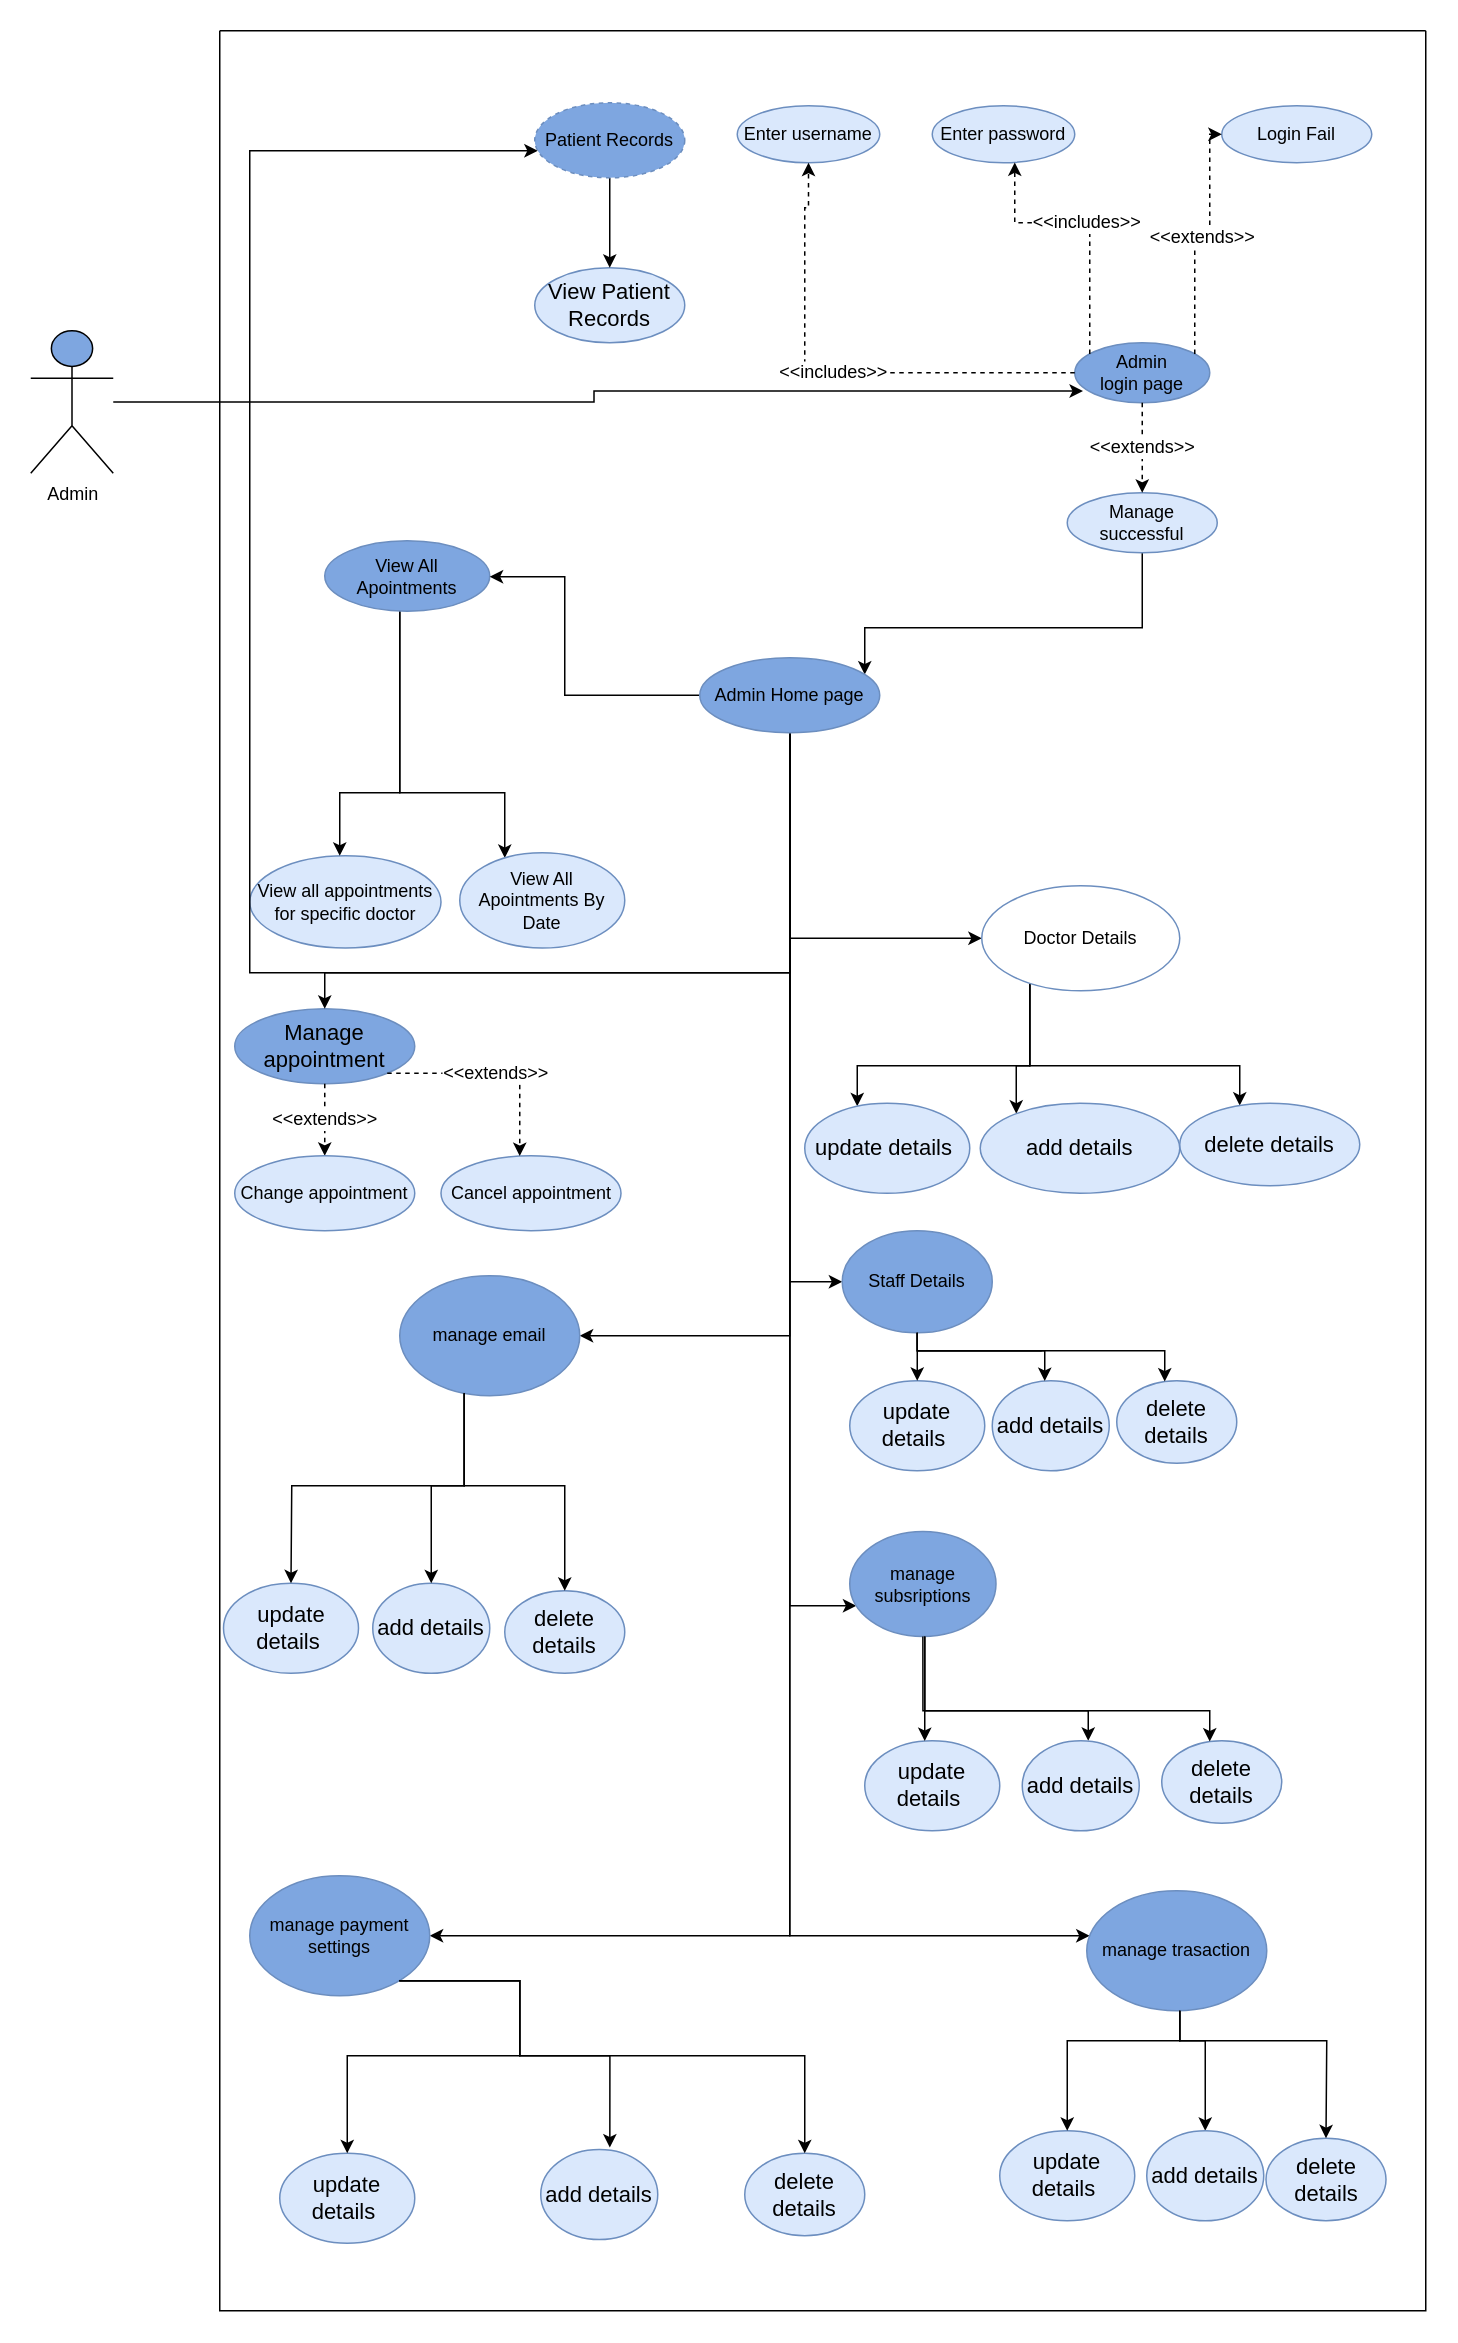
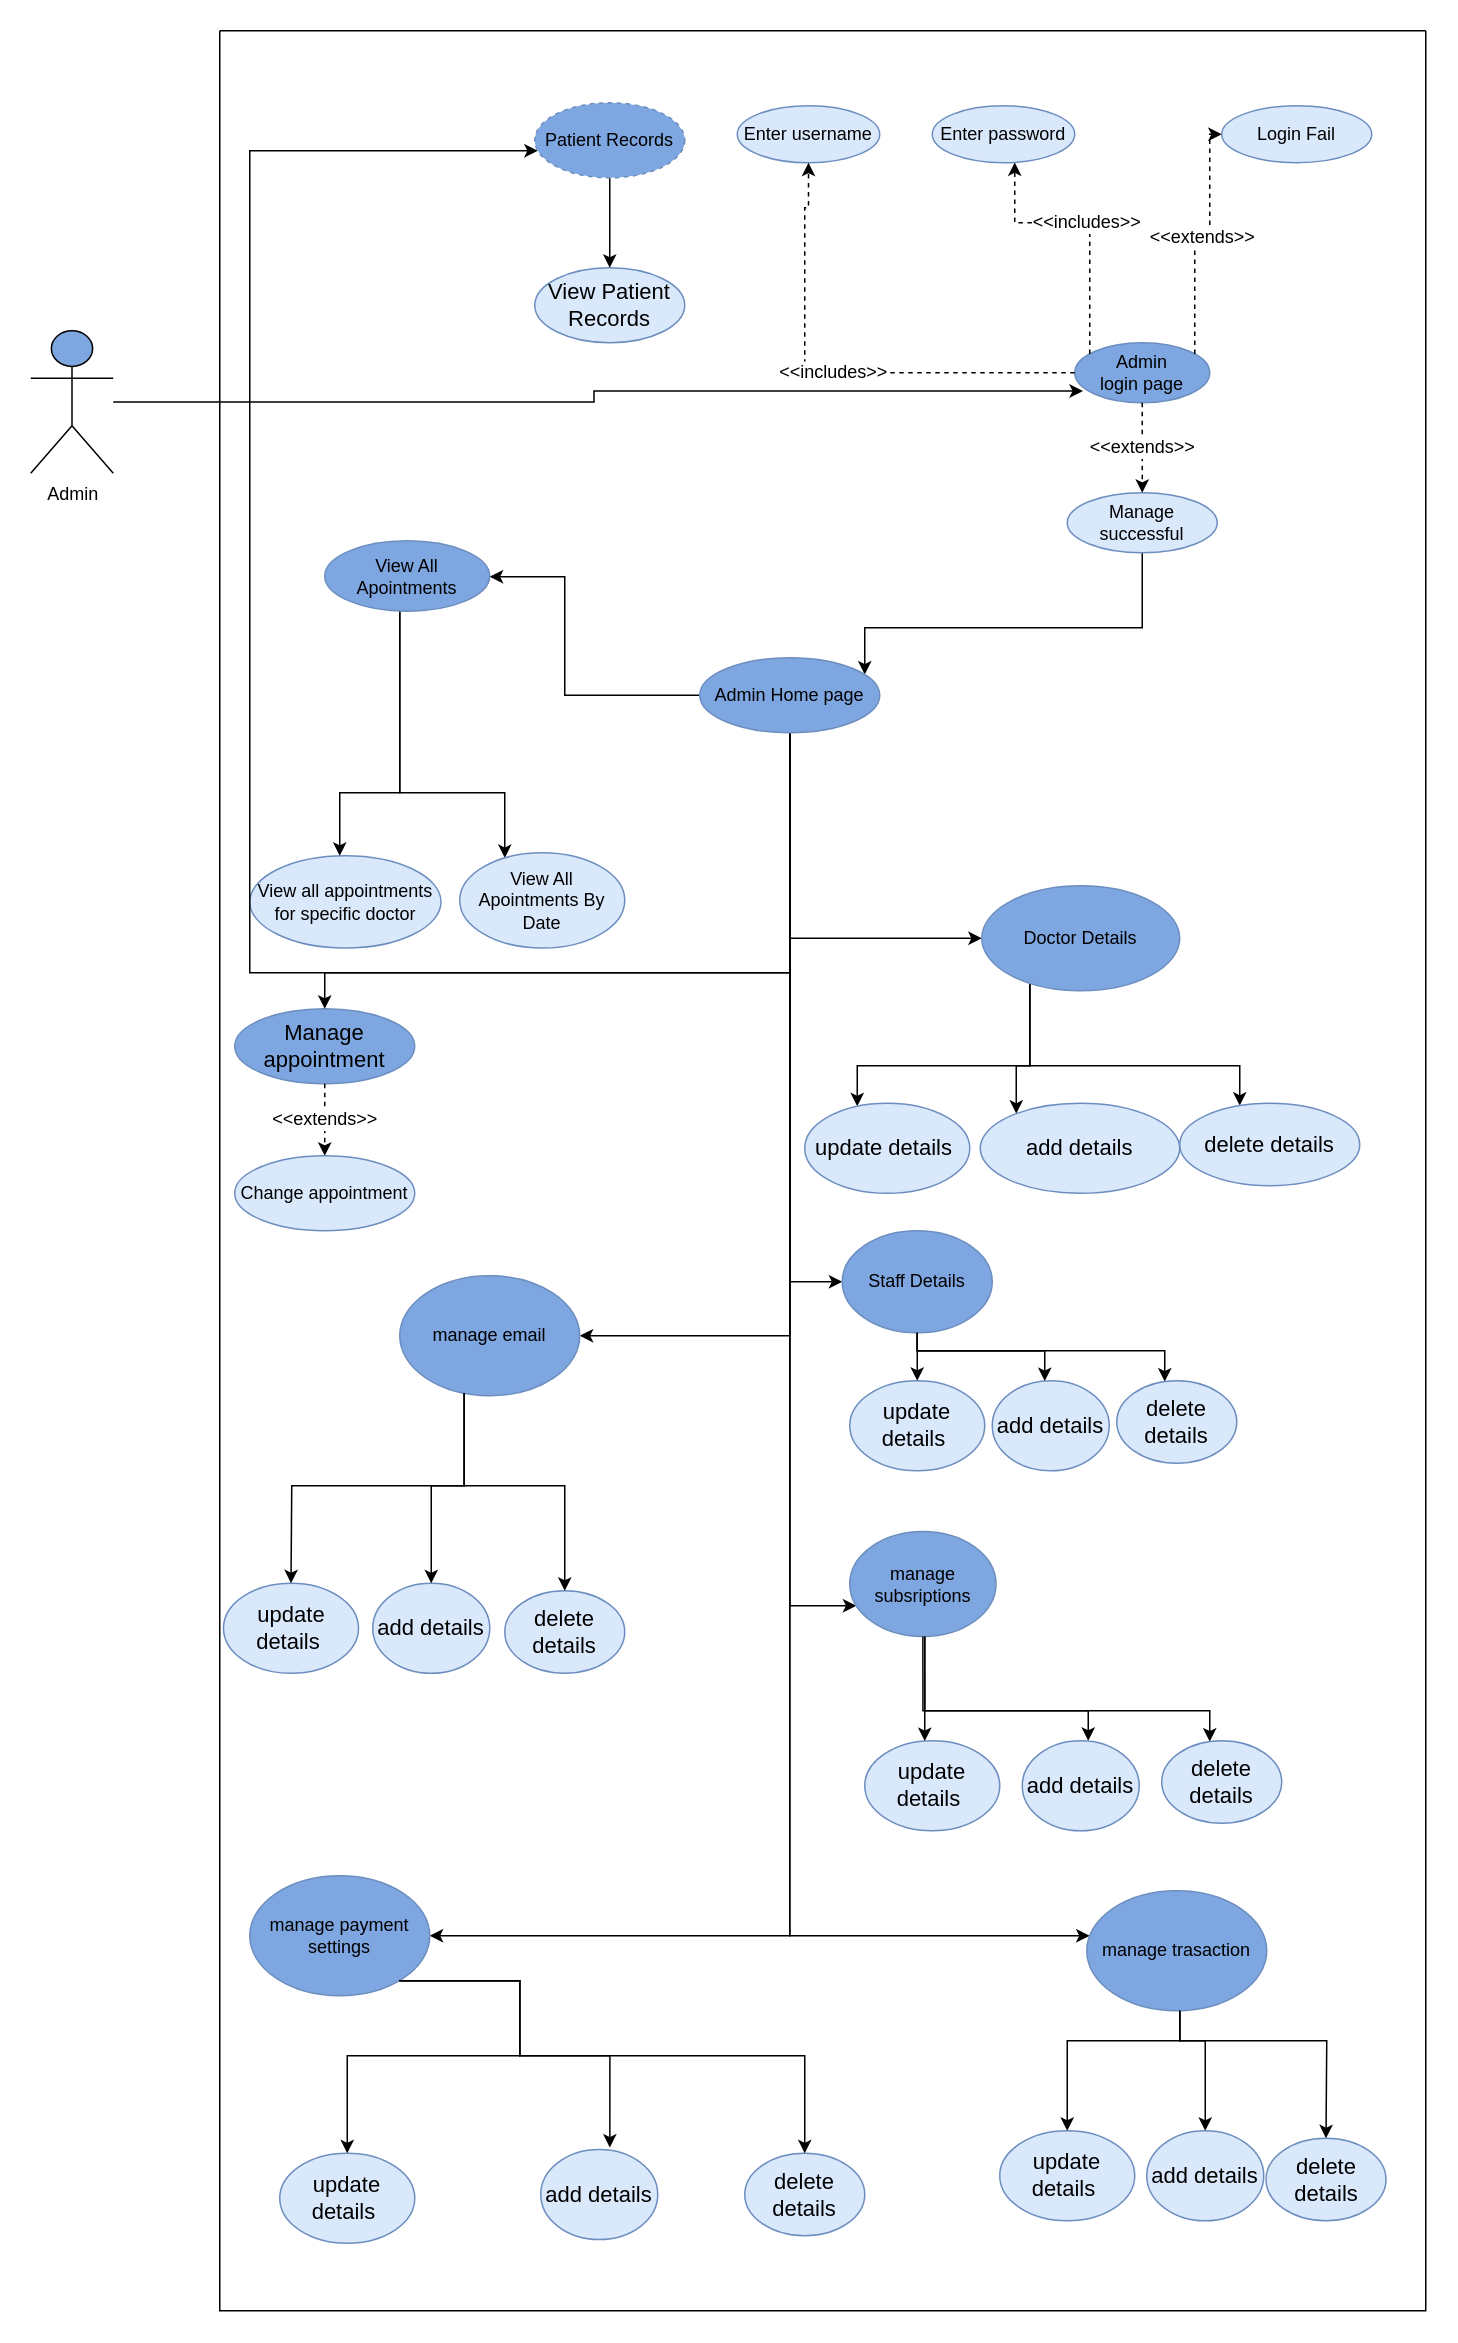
node "Doctor Details": fillcolor #ffffff -> #7ea6e0
edge "Manage appointment" -> "Cancel appointment": removed, label "<<extends>>"
node "Cancel appointment": removed
